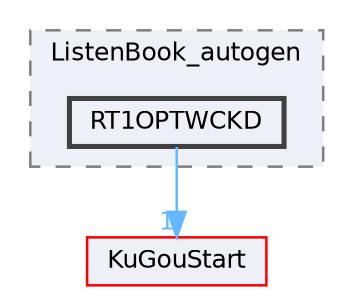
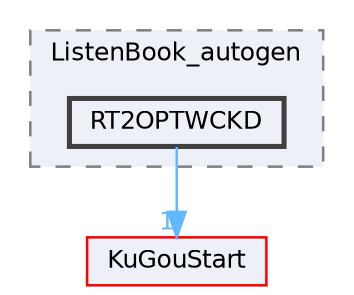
node "RT1OPTWCKD": label "RT1OPTWCKD" -> "RT2OPTWCKD"
